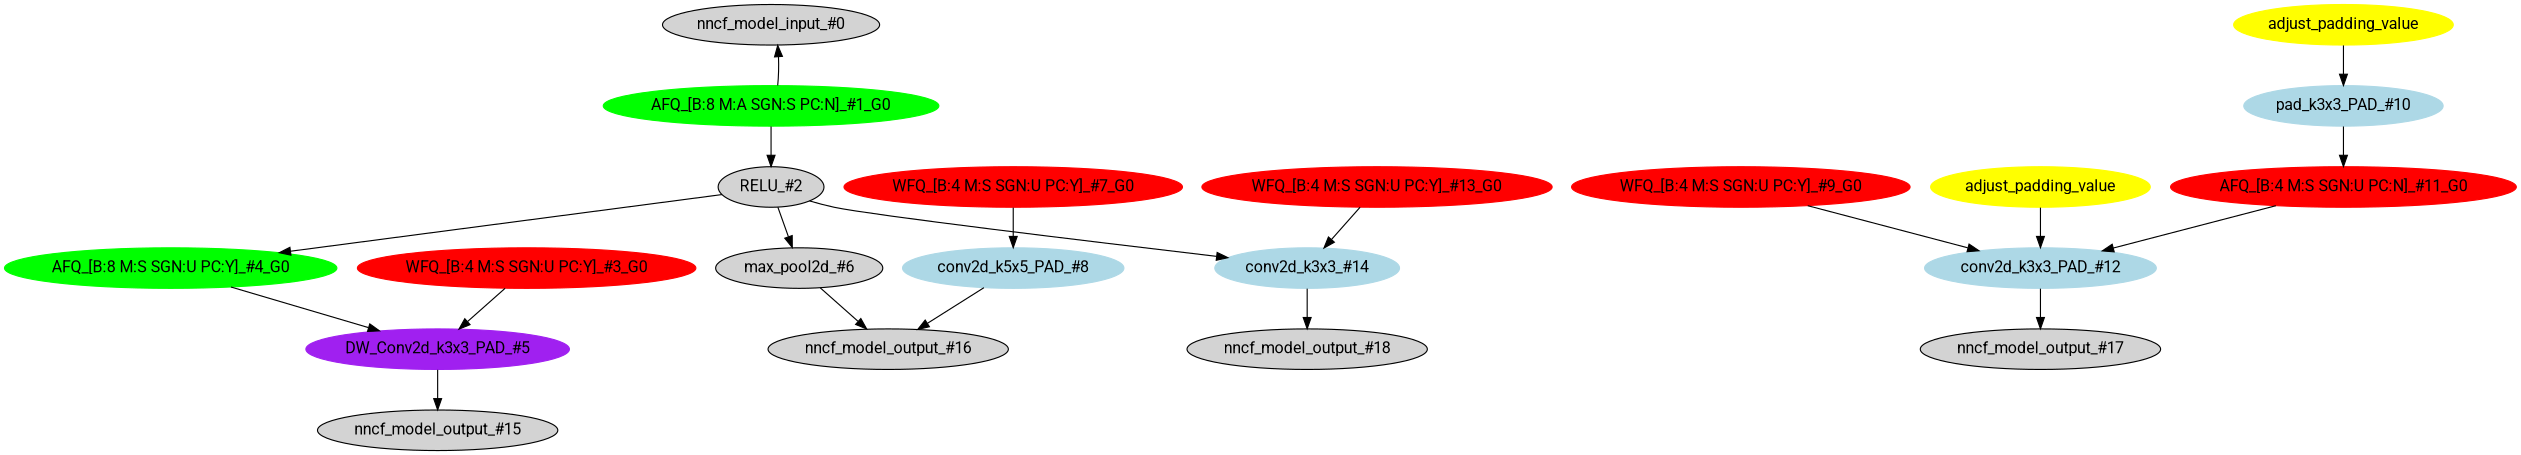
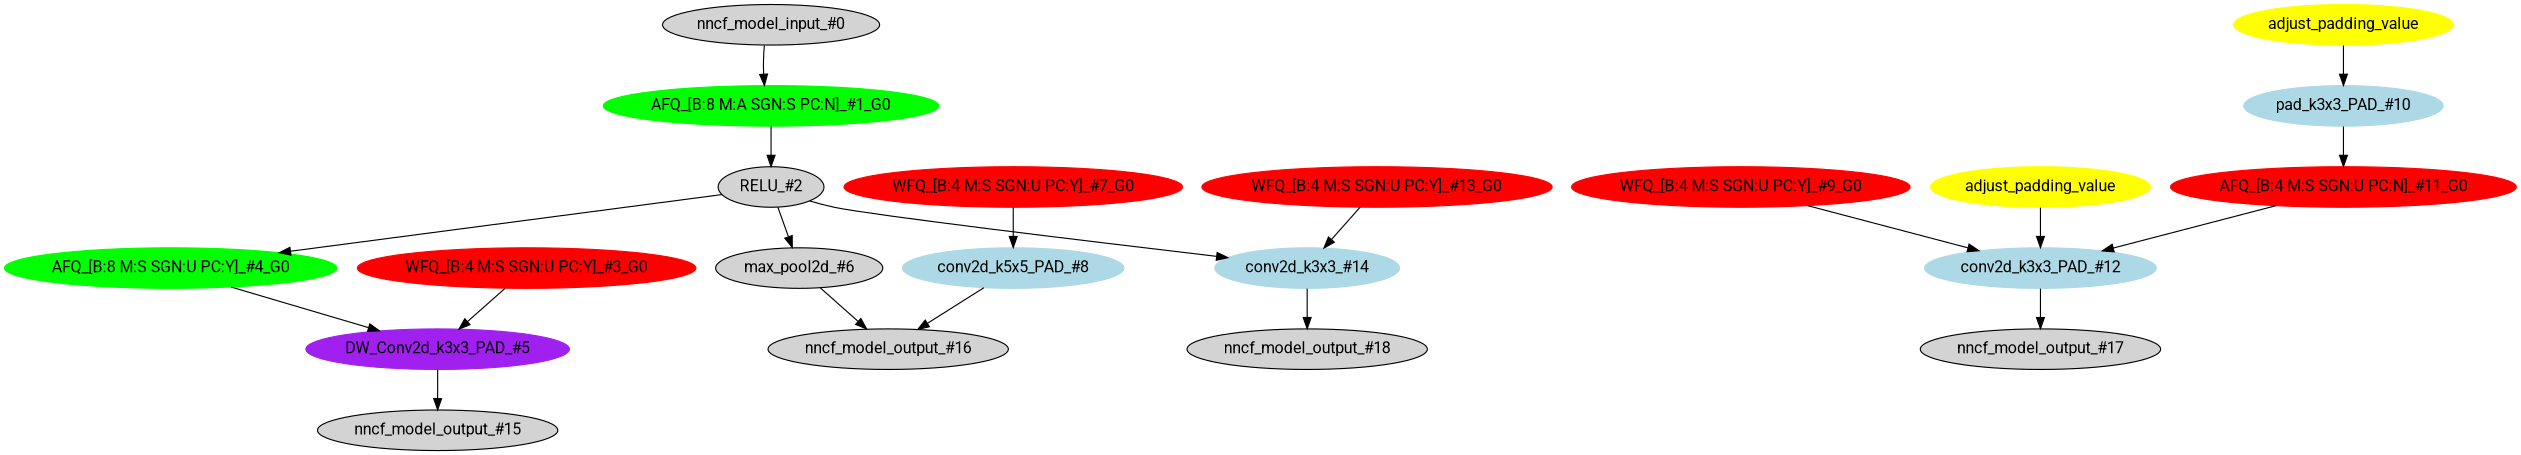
edge "AFQ_[B:8 M:A SGN:S PC:N]_#1_G0" -> "nncf_model_input_#0": reversed
